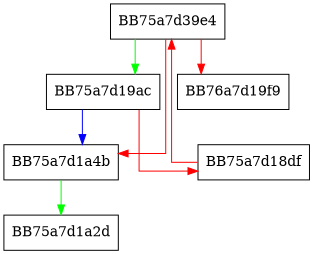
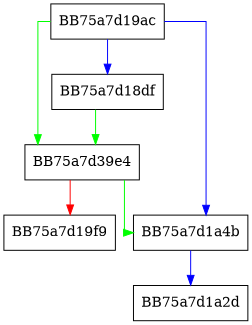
edge "BB75a7d39e4" -> "BB75a7d19ac": reversed
node "BB76a7d19f9": label "BB76a7d19f9" -> "BB75a7d19f9"
edge "BB75a7d39e4" -> "BB75a7d1a4b": color red -> green
edge "BB75a7d18df" -> "BB75a7d39e4": color red -> green
edge "BB75a7d19ac" -> "BB75a7d18df": color red -> blue
edge "BB75a7d1a4b" -> "BB75a7d1a2d": color green -> blue
